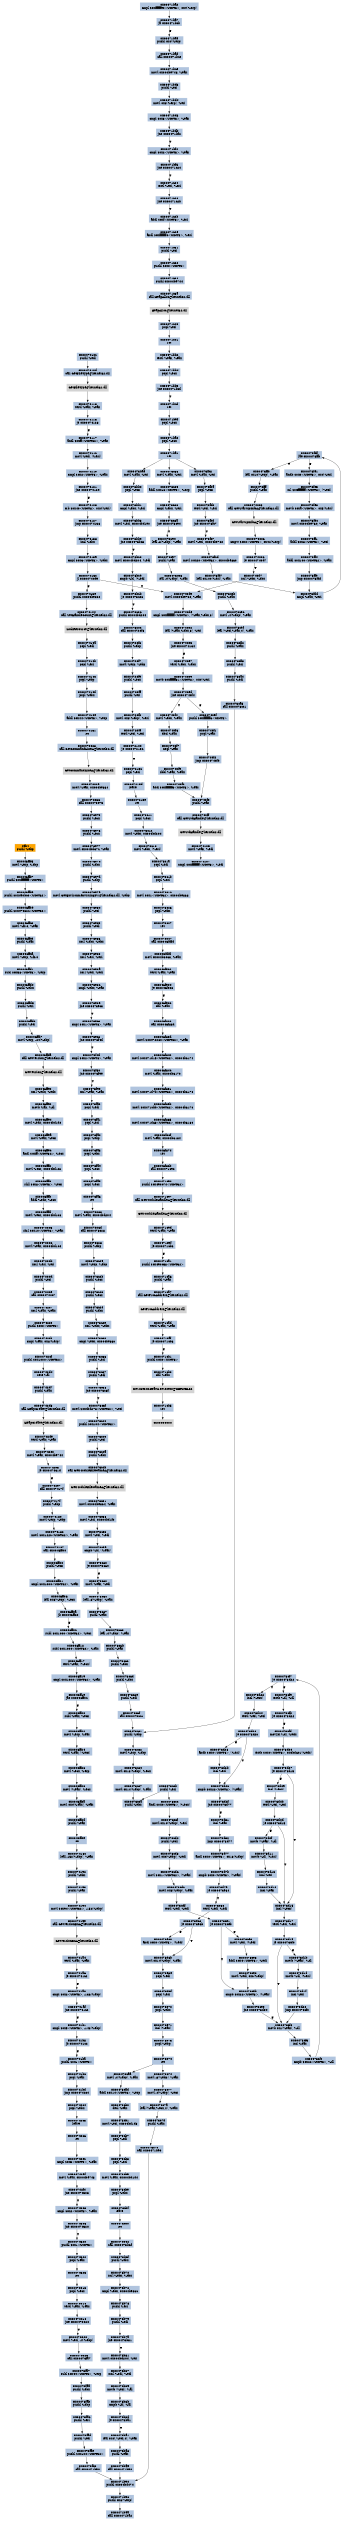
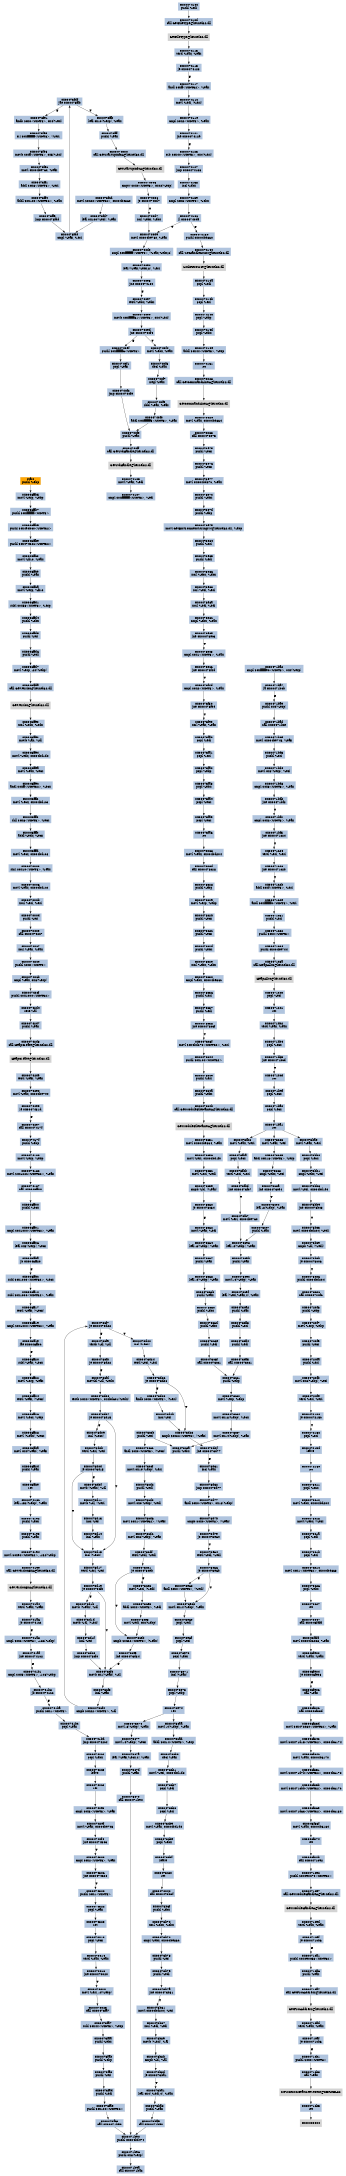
edge "0x00473fc7 movl %esi, 0x004be760" -> "0x00473fcd movl $0x20<UINT32>, 0x004be860": now "0x00473fc7 movl %esi, 0x004be760" -> "0x00473c98 leal -4(%ebp), %eax"
